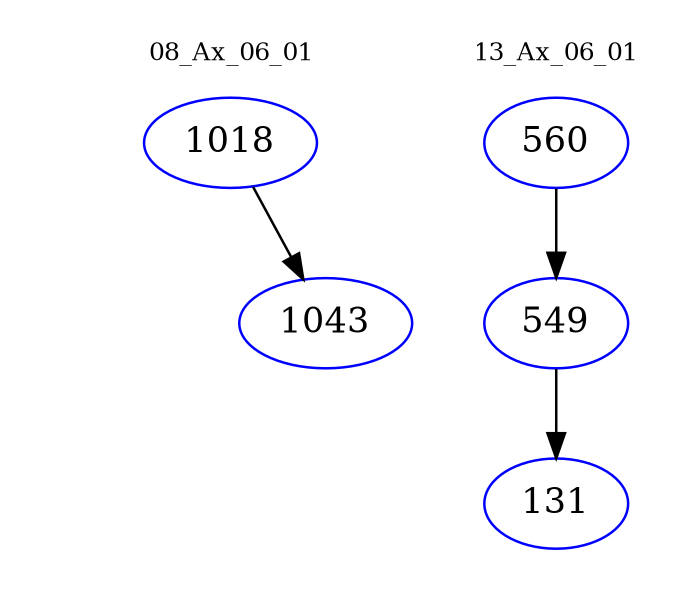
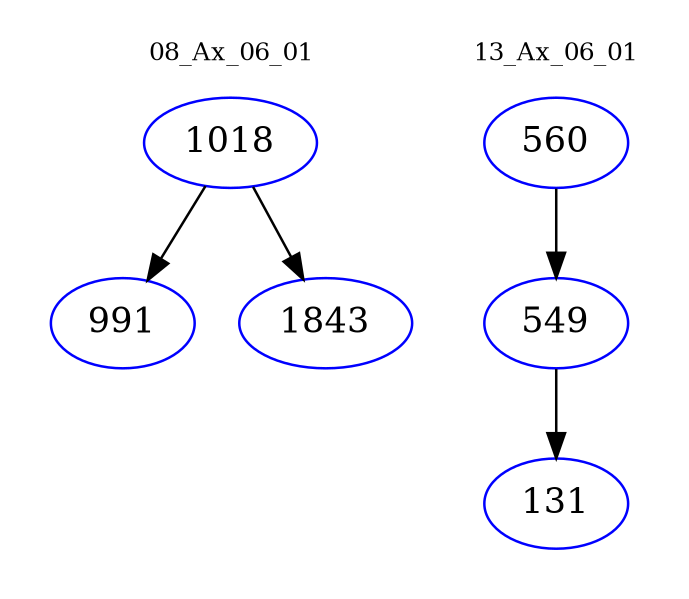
node "991": added
node "1043": label "1043" -> "1843"
